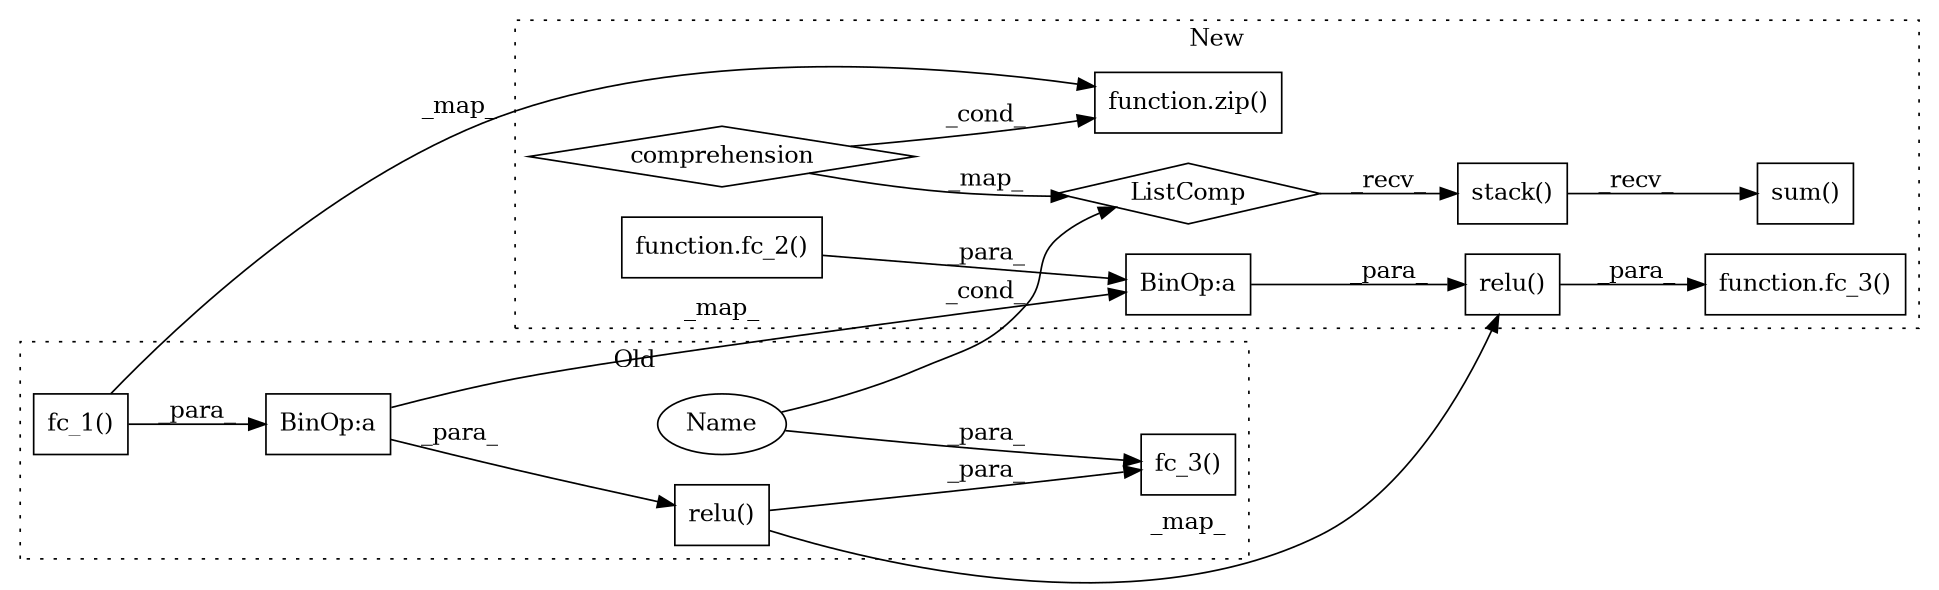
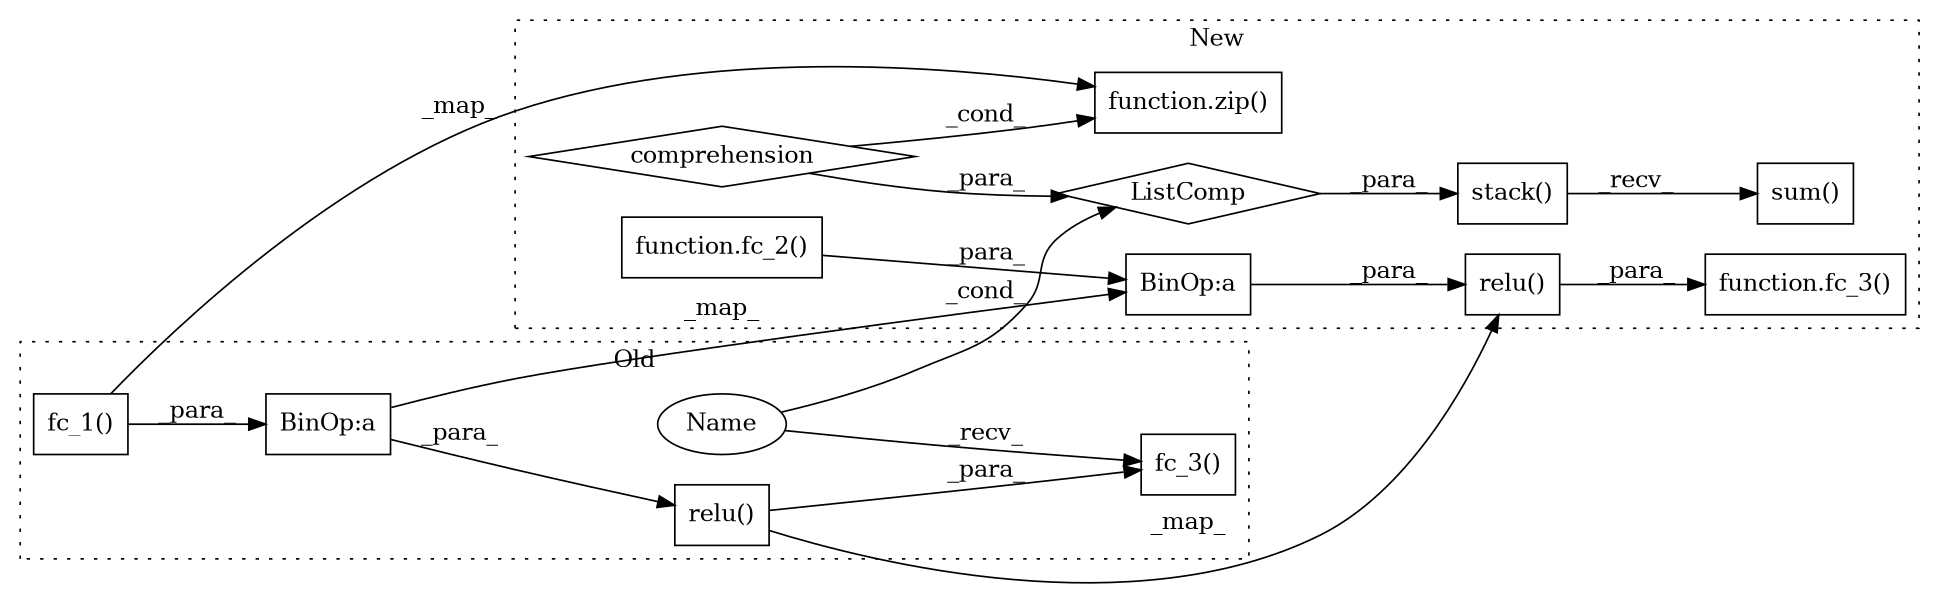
edge "comprehension" -> "ListComp": label "_map_" -> "_para_"
edge "ListComp" -> "stack()": label "_recv_" -> "_para_"
edge "Name" -> "fc_3()": label "_para_" -> "_recv_"
